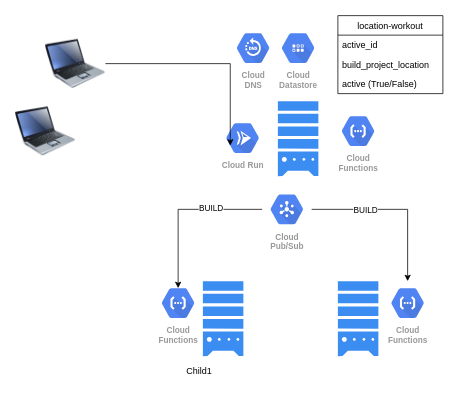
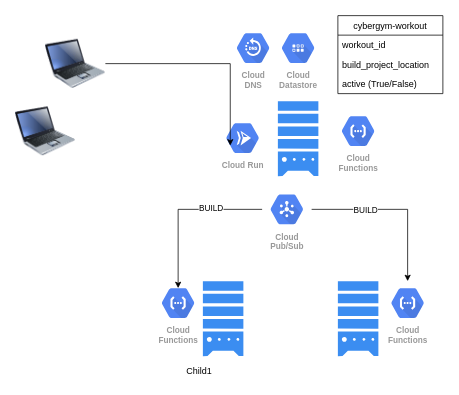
node "location-workout": label "location-workout" -> "cybergym-workout"
node "active_id": label "active_id" -> "workout_id"
